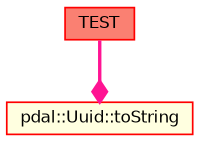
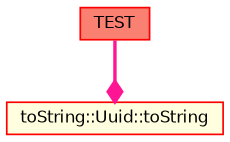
node "pdal::Uuid::toString": label "pdal::Uuid::toString" -> "toString::Uuid::toString"
